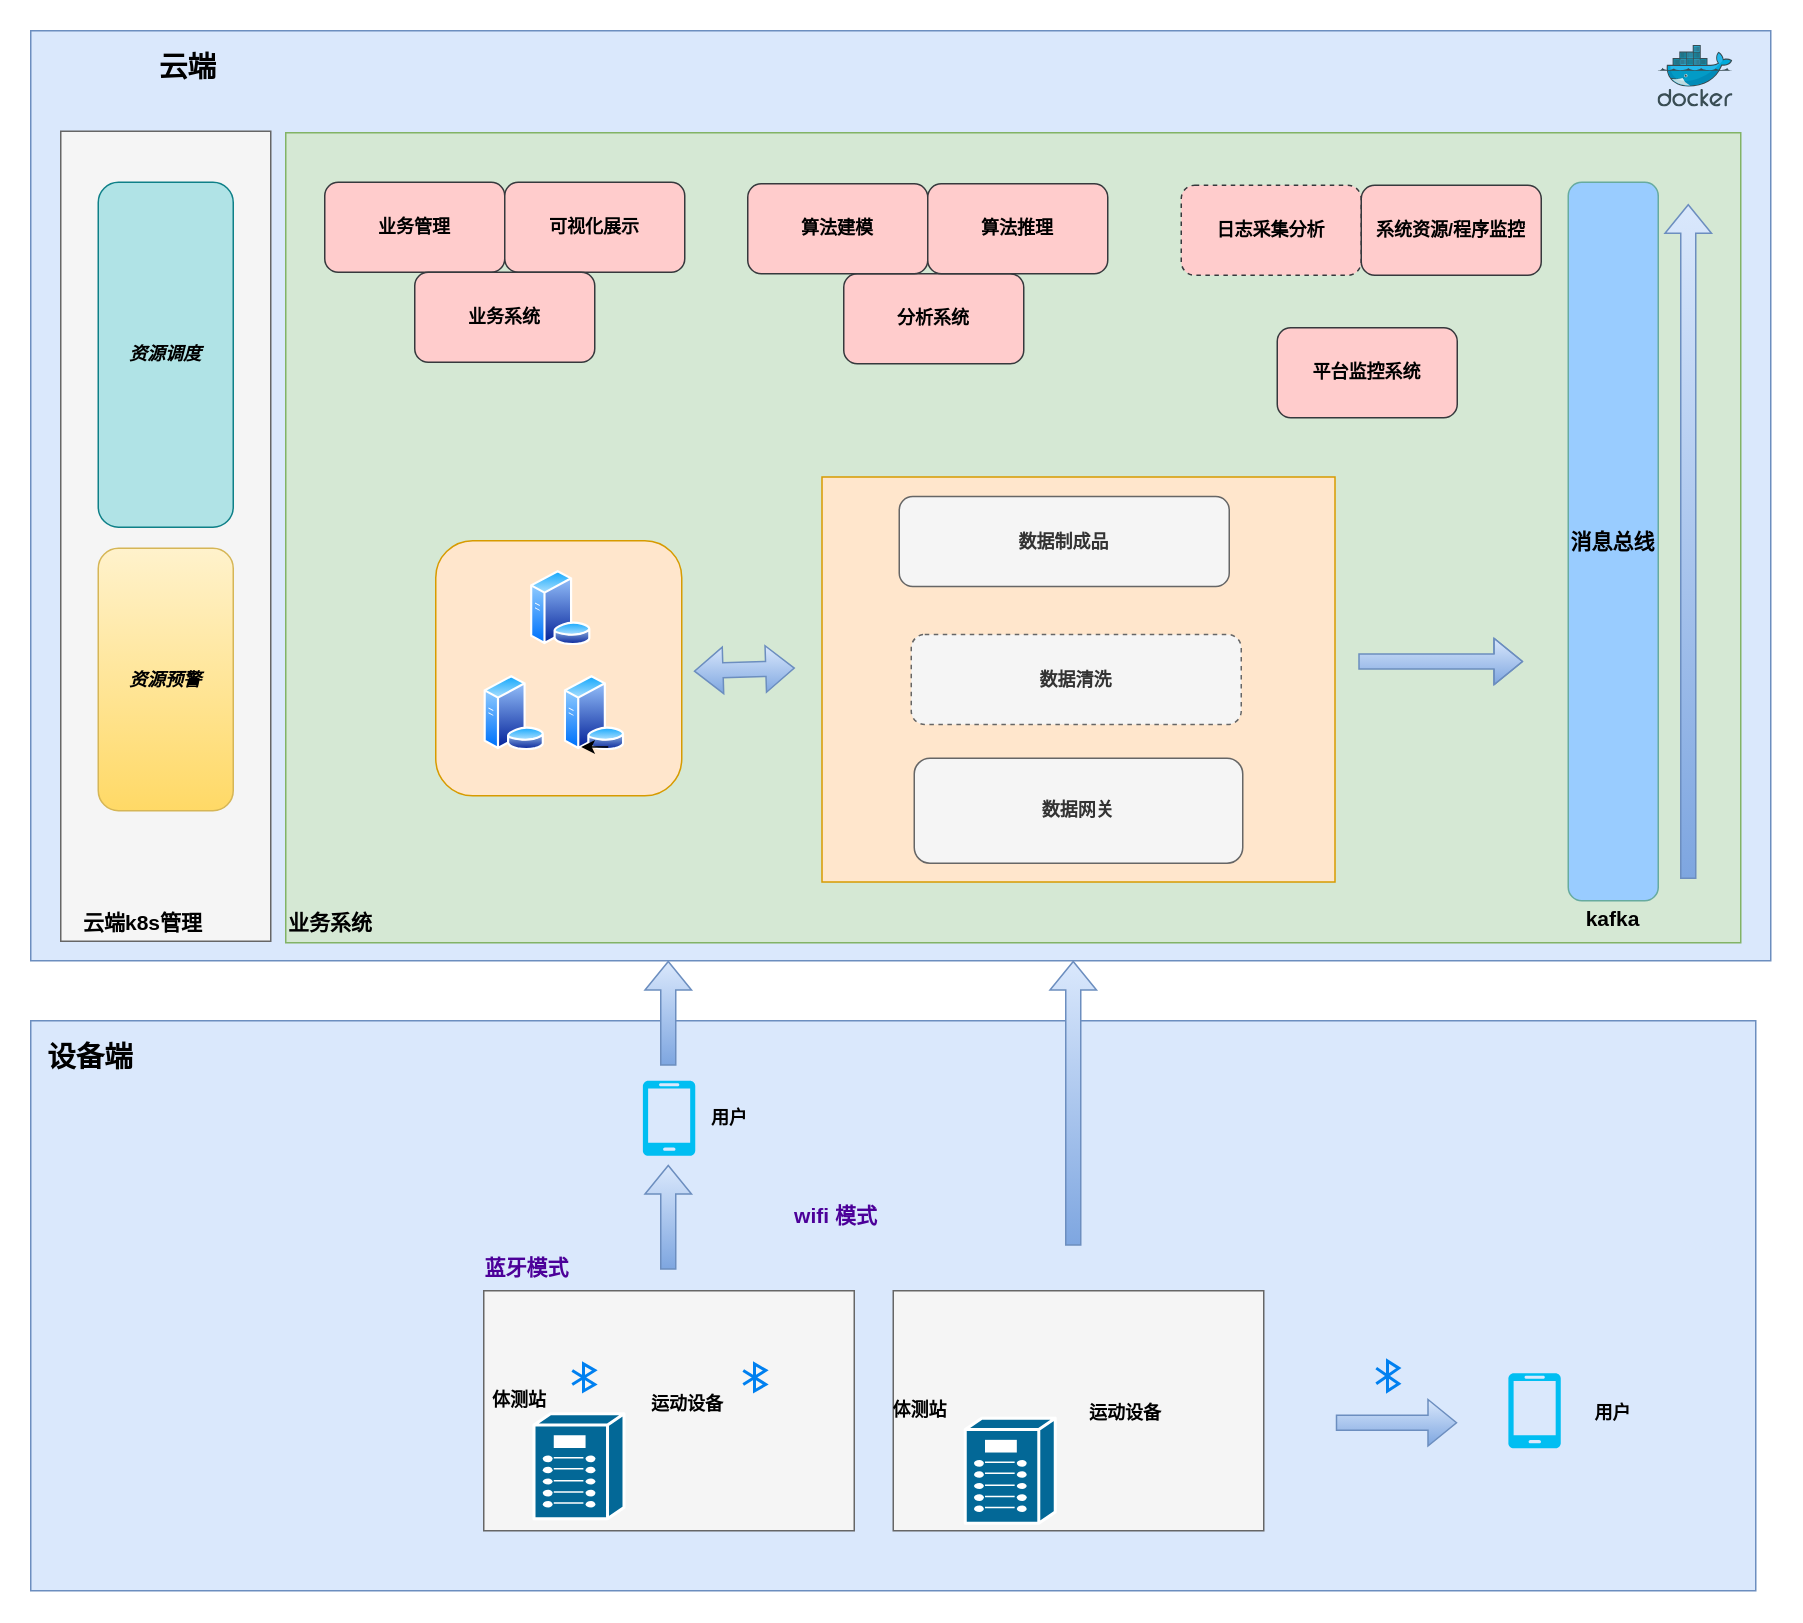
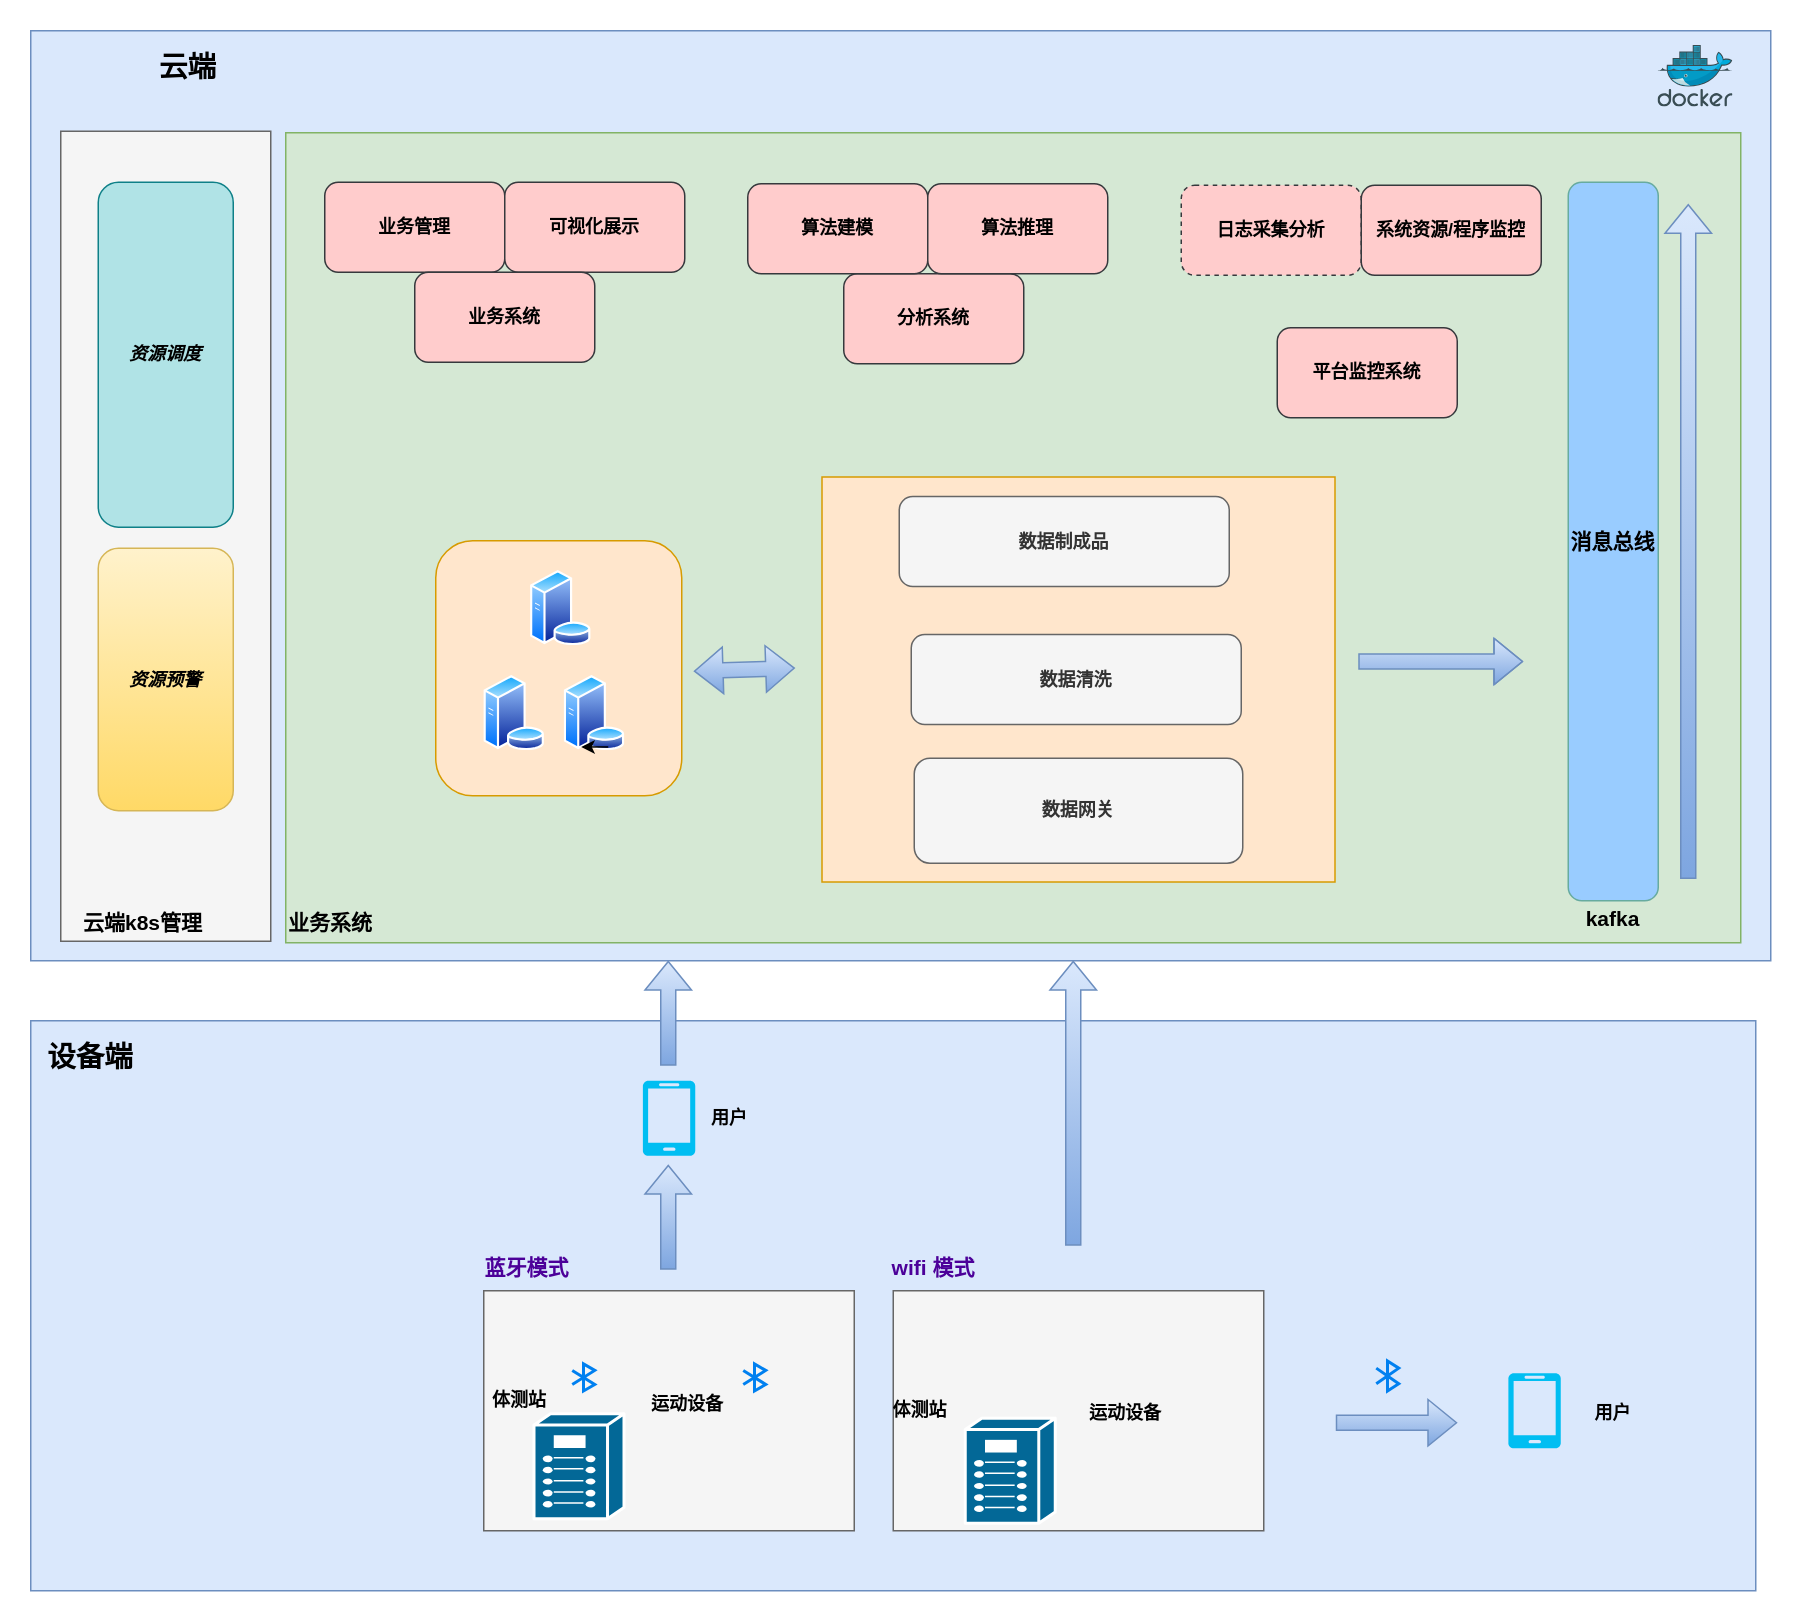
node "数据清洗": style dashed -> solid
node "wifi 模式": moved (836, 1216) -> (934, 1268)
